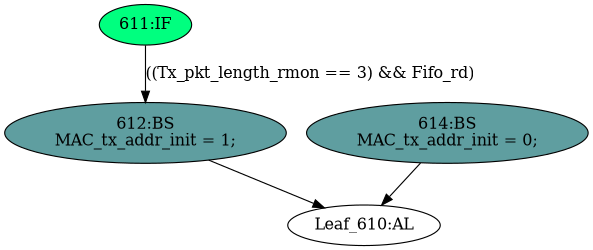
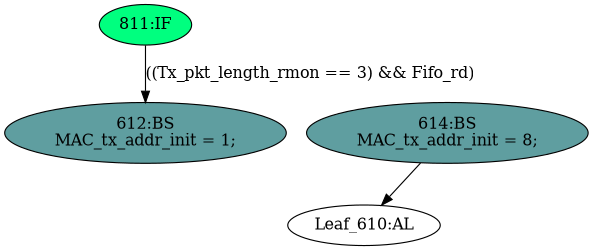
node "611:IF": label "611:IF" -> "811:IF"
node "614:BS MAC_tx_addr_init = 0;": label "614:BS MAC_tx_addr_init = 0;" -> "614:BS MAC_tx_addr_init = 8;"
edge "612:BS MAC_tx_addr_init = 1;" -> "Leaf_610:AL": removed
